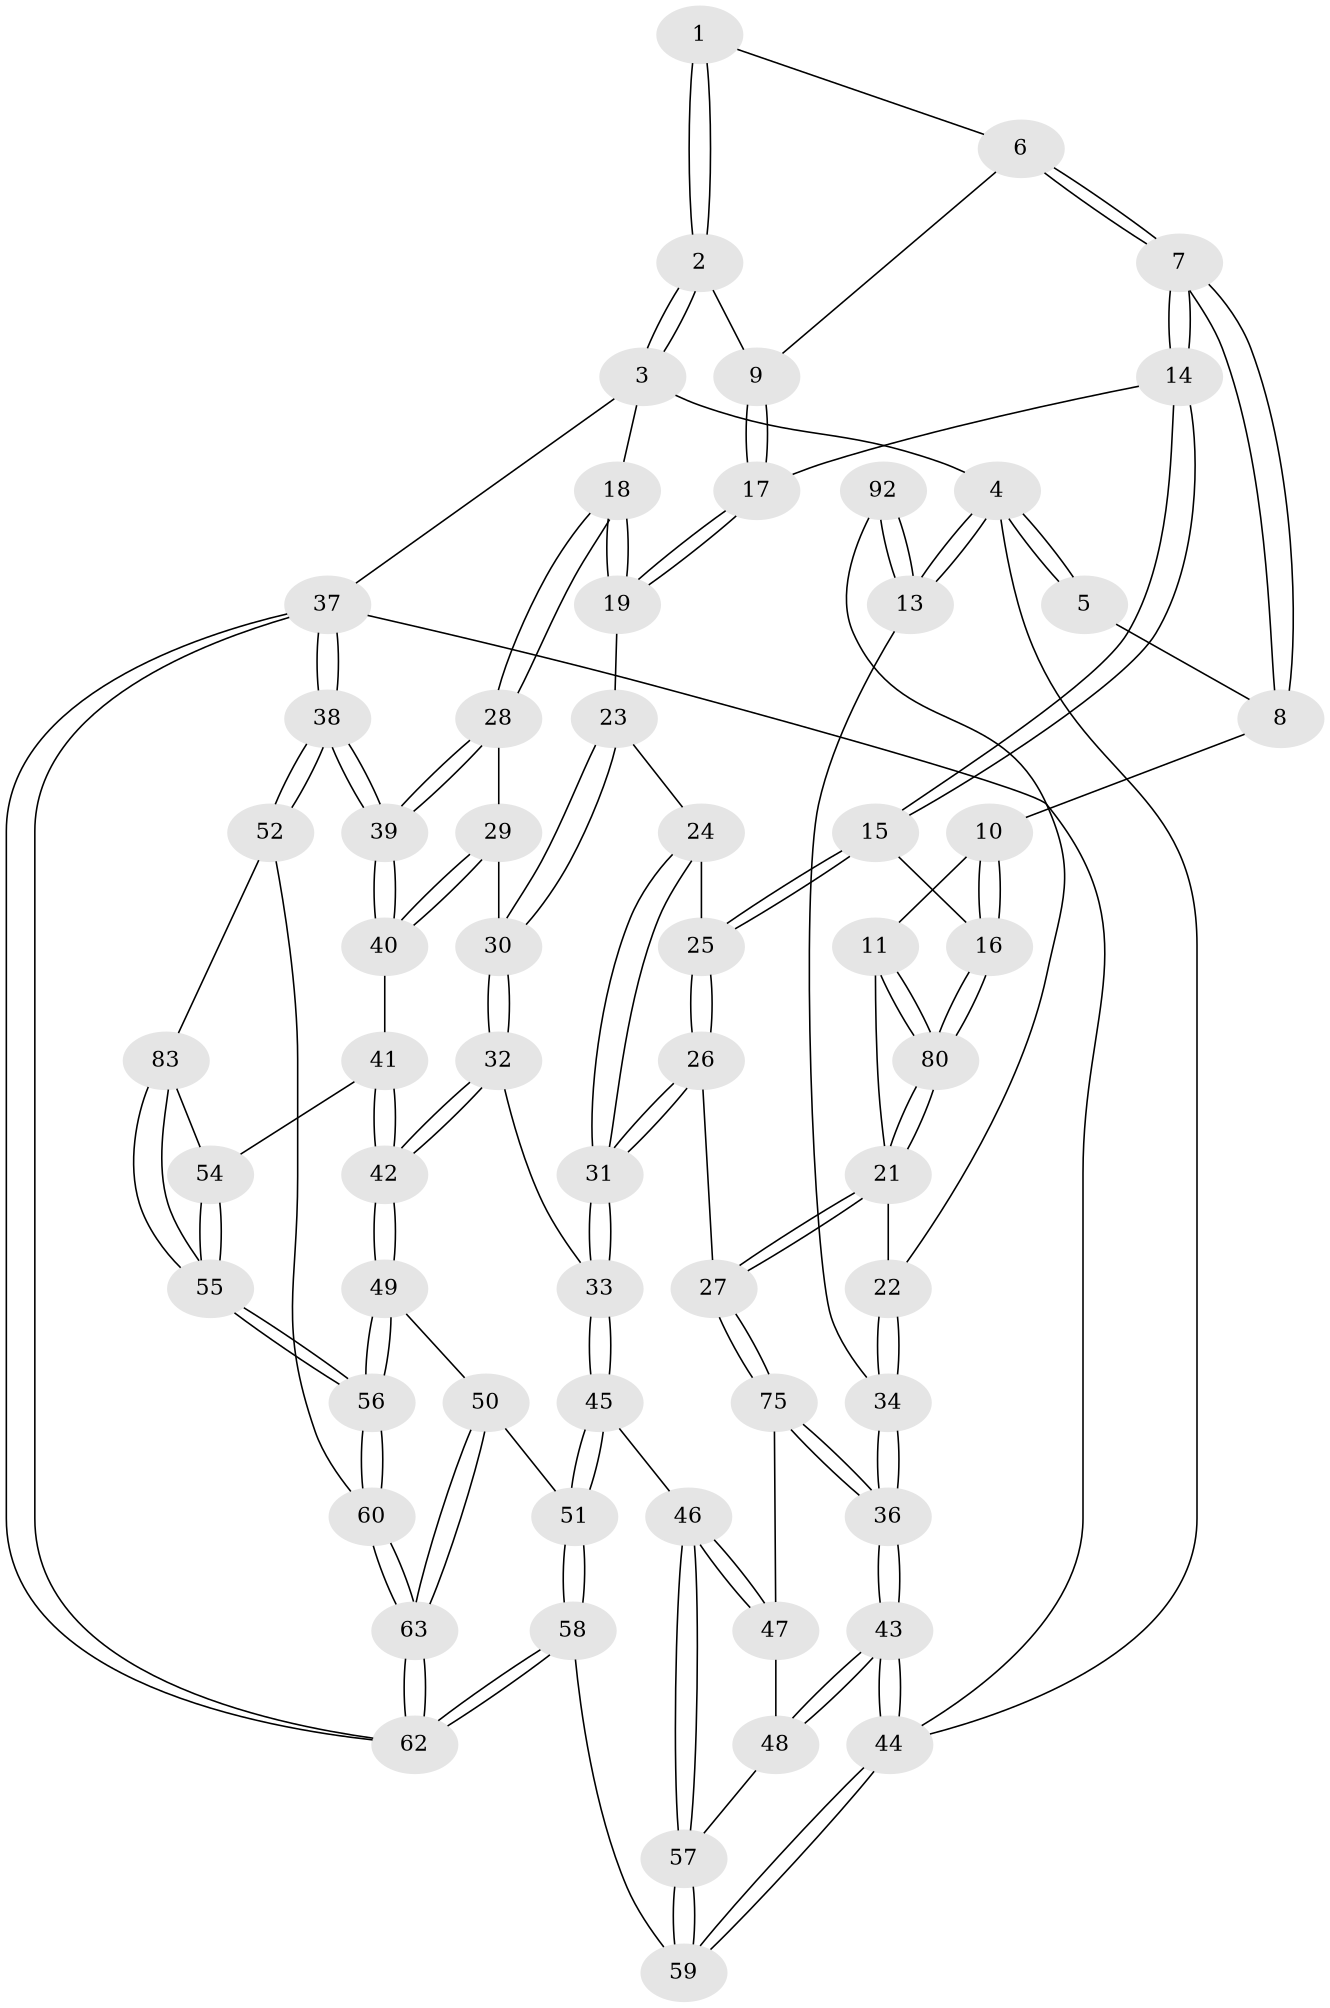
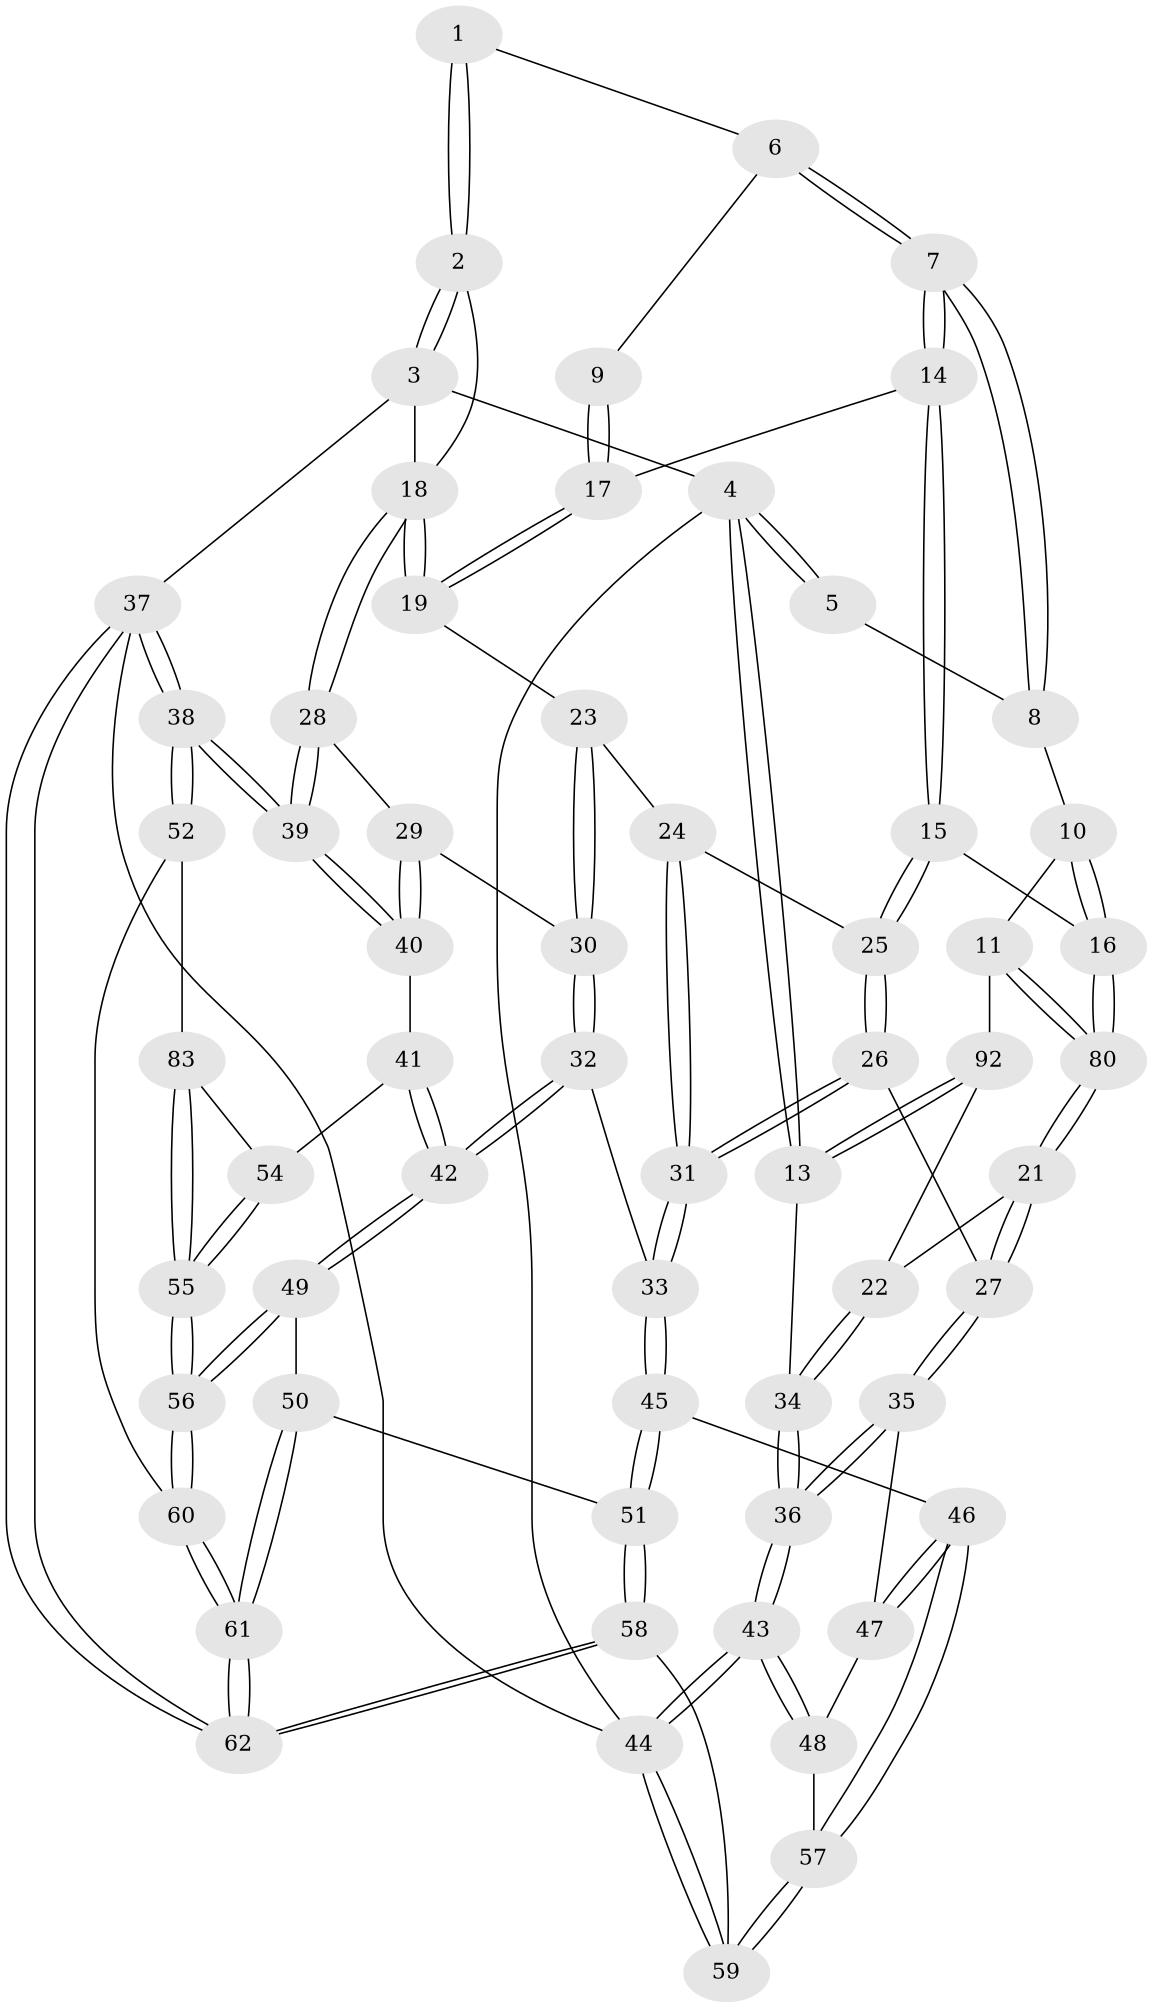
edge "2" -- "9": now "2" -- "18"
edge "11" -- "21": now "11" -- "92"
node "75": label "75" -> "35"
node "63": label "63" -> "61"
